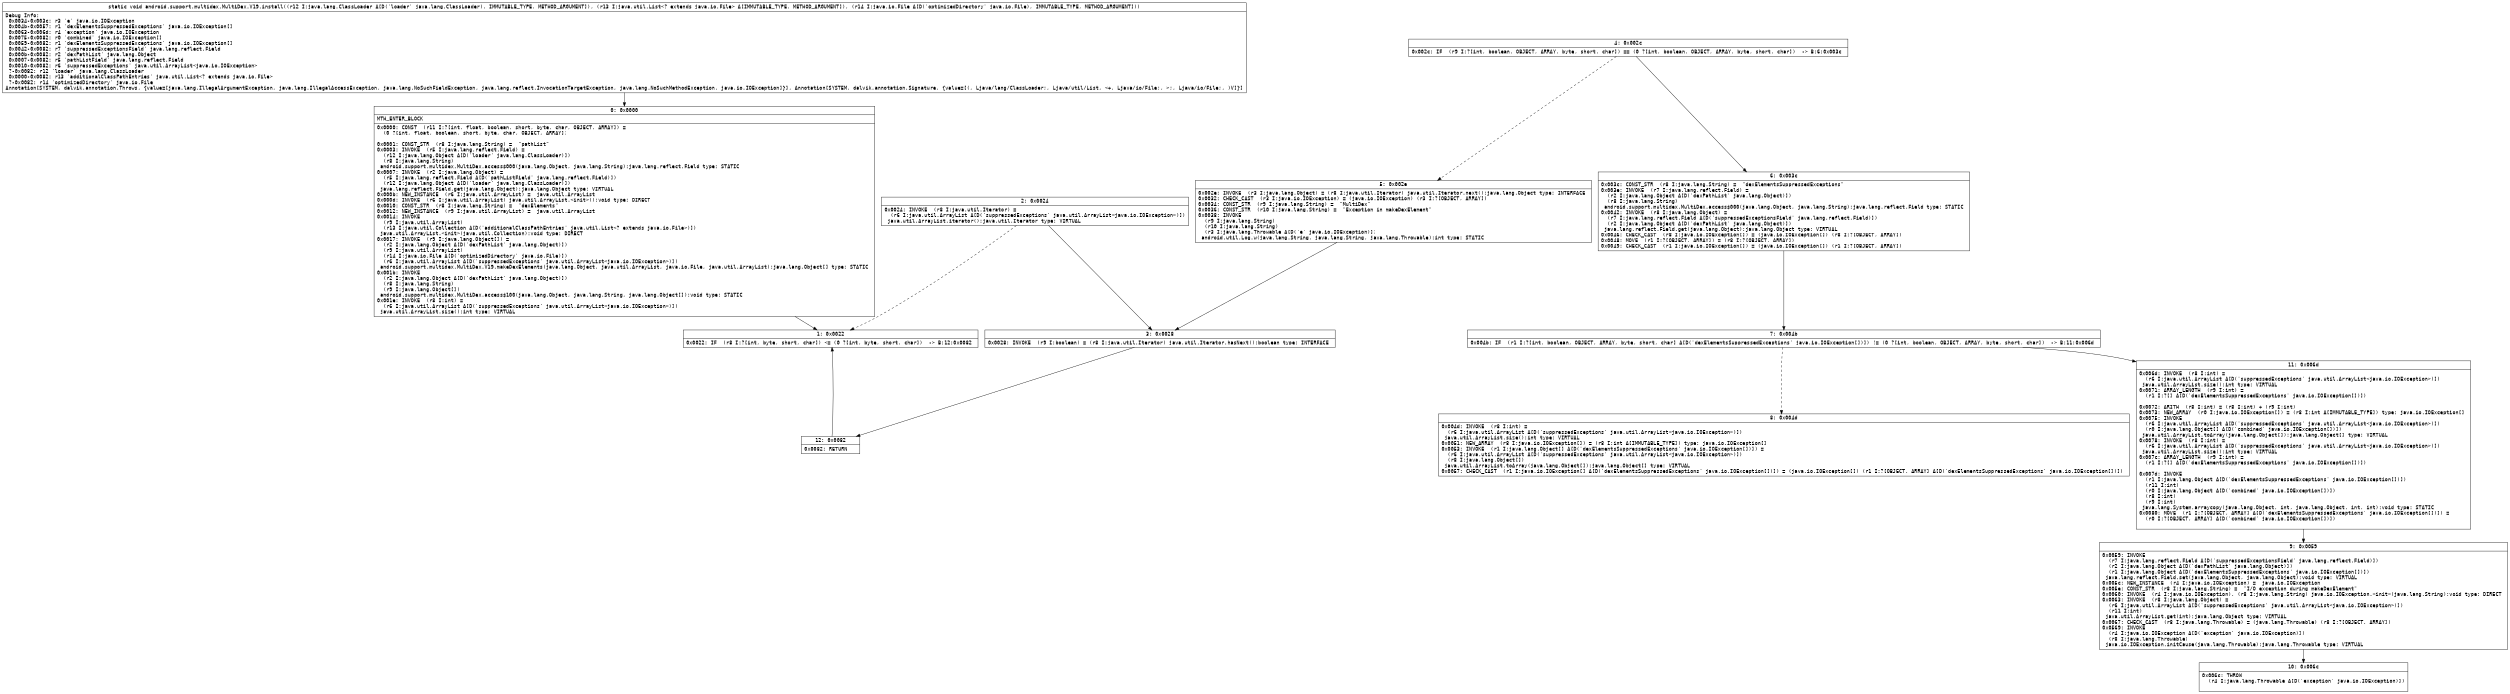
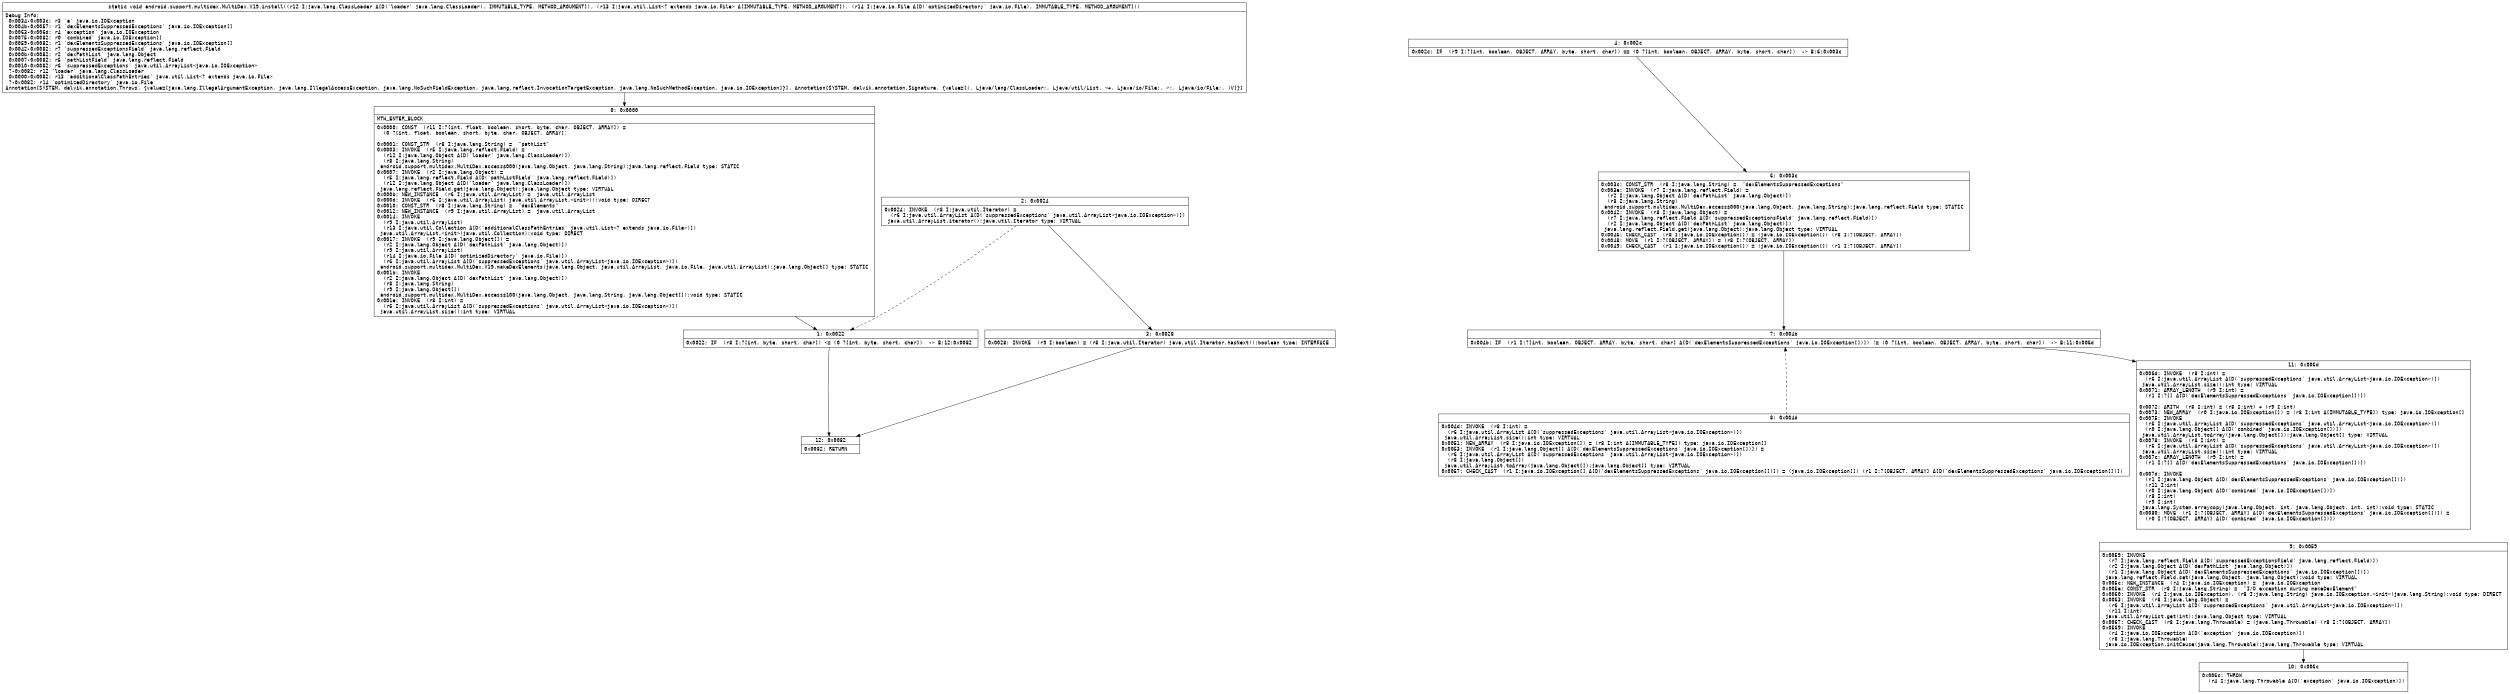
node "5: 0x002e": removed
edge "7: 0x004b" -> "8: 0x004d": reversed
edge "12: 0x0082" -> "1: 0x0022": reversed
edge "11: 0x006d" -> "9: 0x0059": removed
